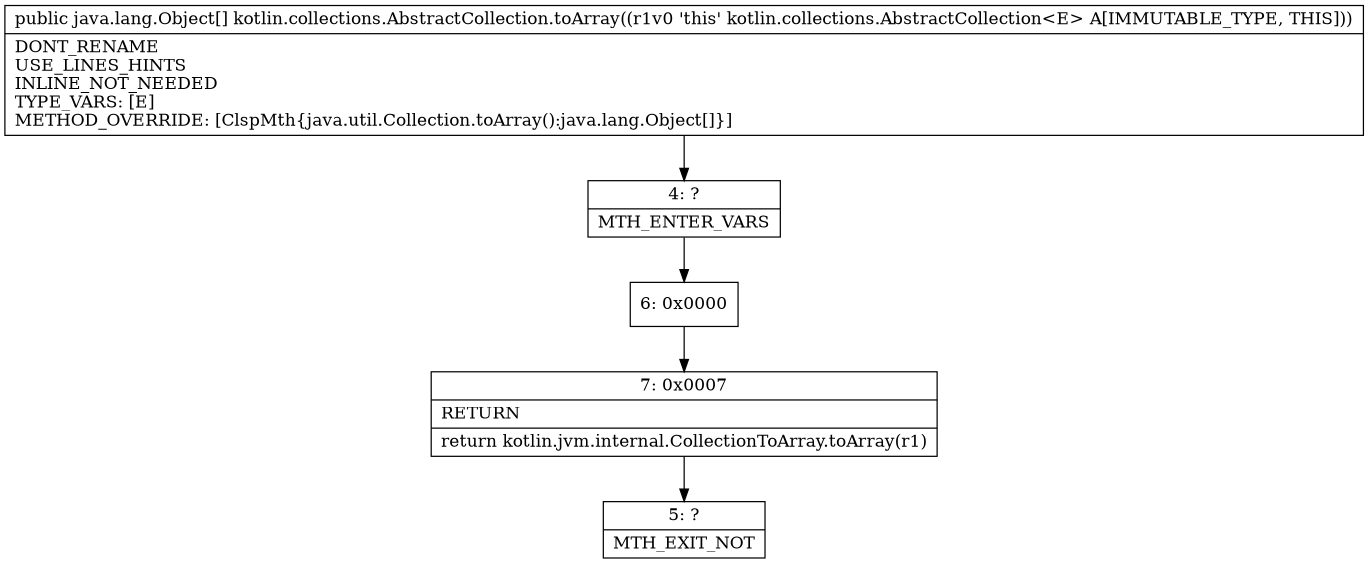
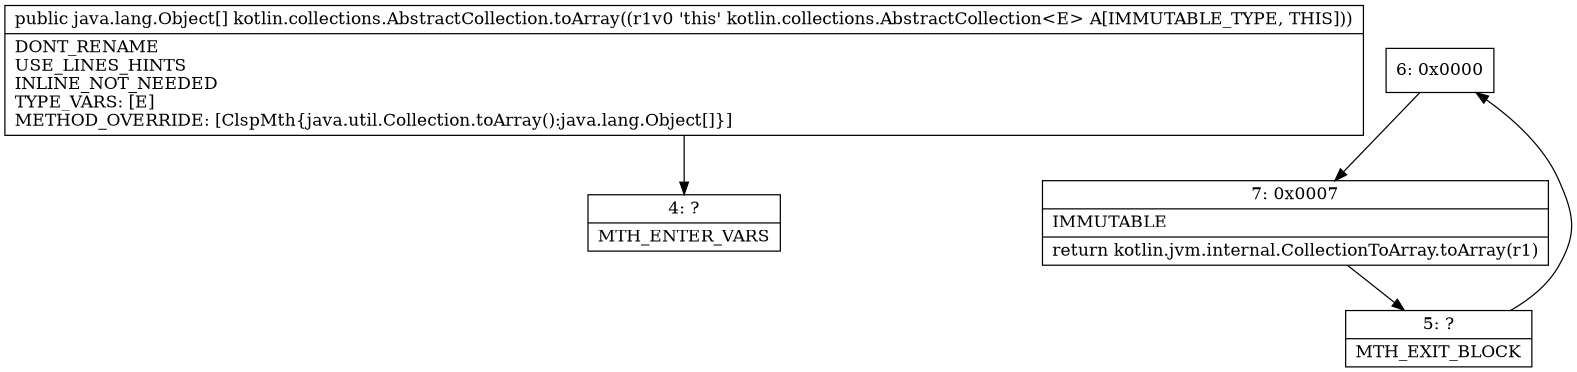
edge "4: ?" -> "6: 0x0000": now "5: ?" -> "6: 0x0000"
node "7: 0x0007": text "RETURN" -> "IMMUTABLE"
node "5: ?": text "MTH_EXIT_NOT" -> "MTH_EXIT_BLOCK"
